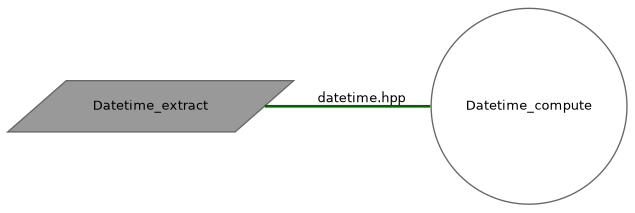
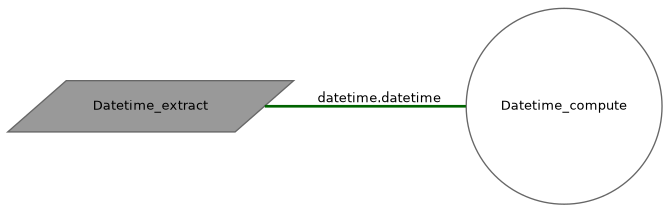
edge "Datetime_extract" -- "Datetime_compute": label "datetime.hpp" -> "datetime.datetime"
